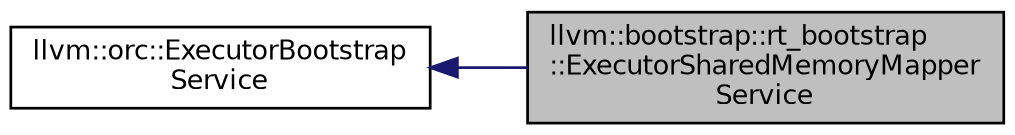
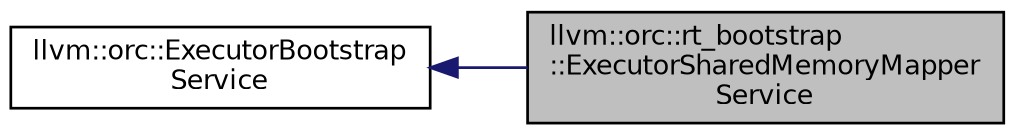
node "llvm::bootstrap::rt_bootstrap ::ExecutorSharedMemoryMapper Service": label "llvm::bootstrap::rt_bootstrap ::ExecutorSharedMemoryMapper Service" -> "llvm::orc::rt_bootstrap ::ExecutorSharedMemoryMapper Service"
